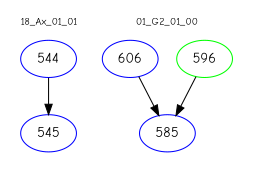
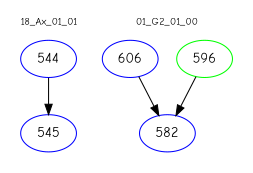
node "585": label "585" -> "582"
